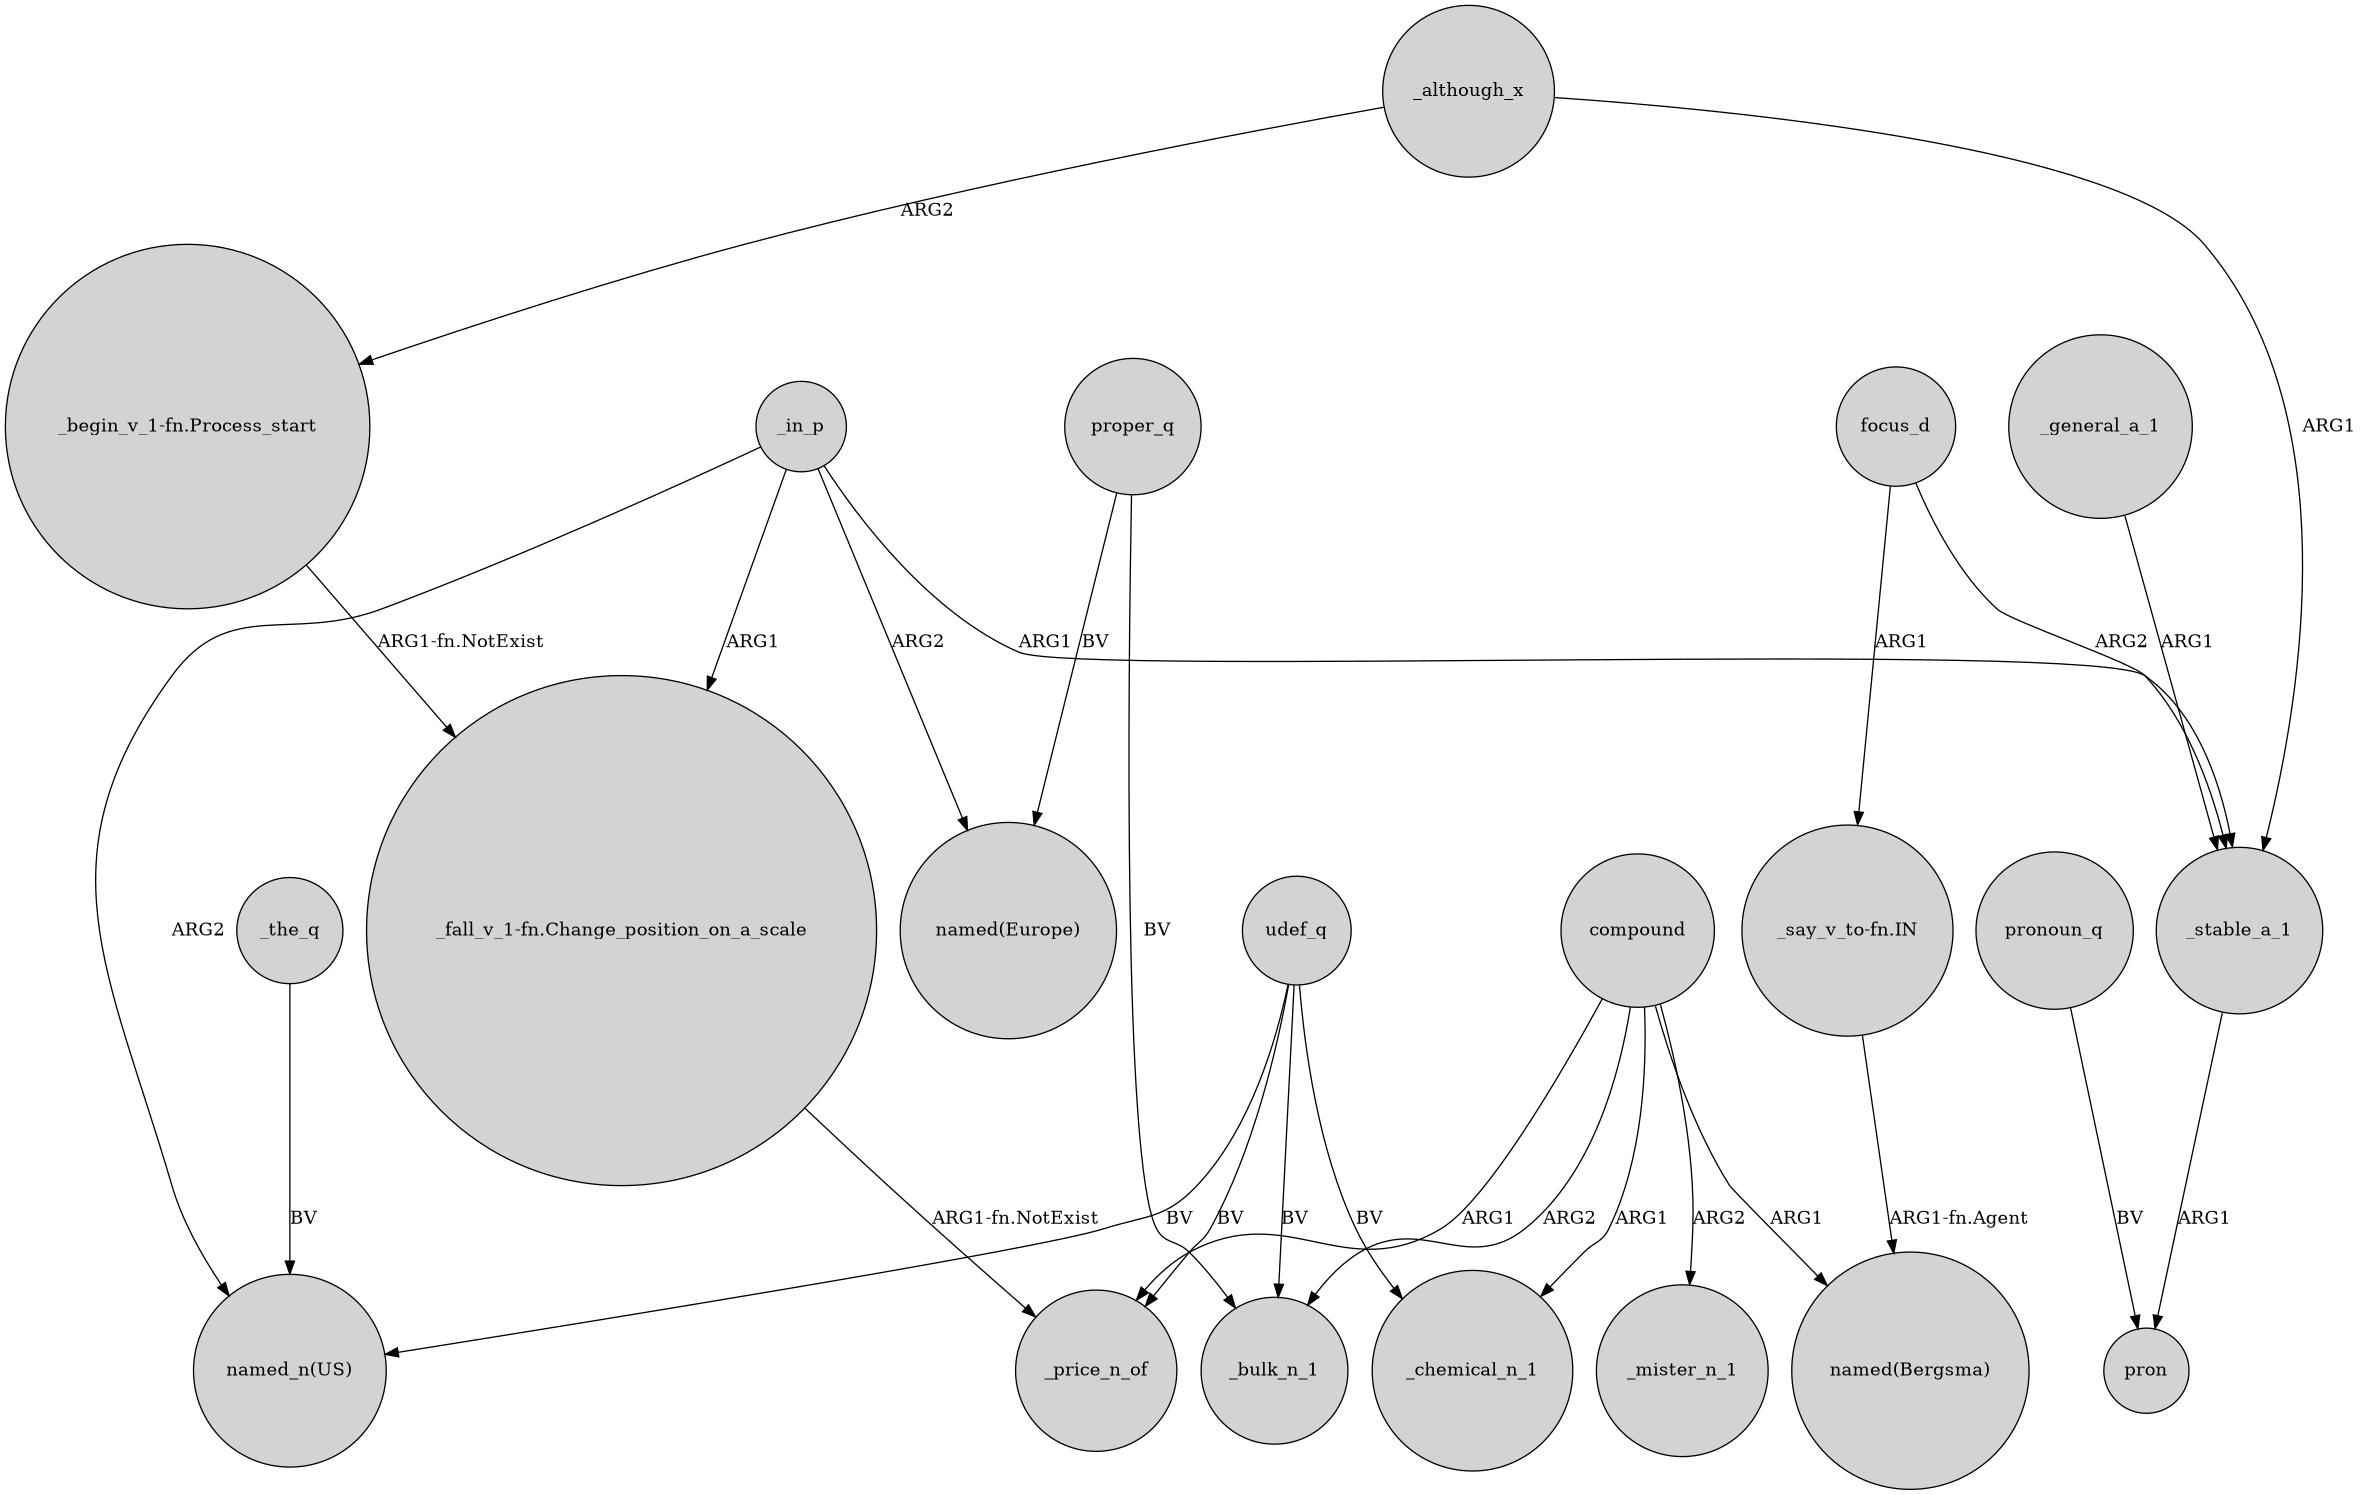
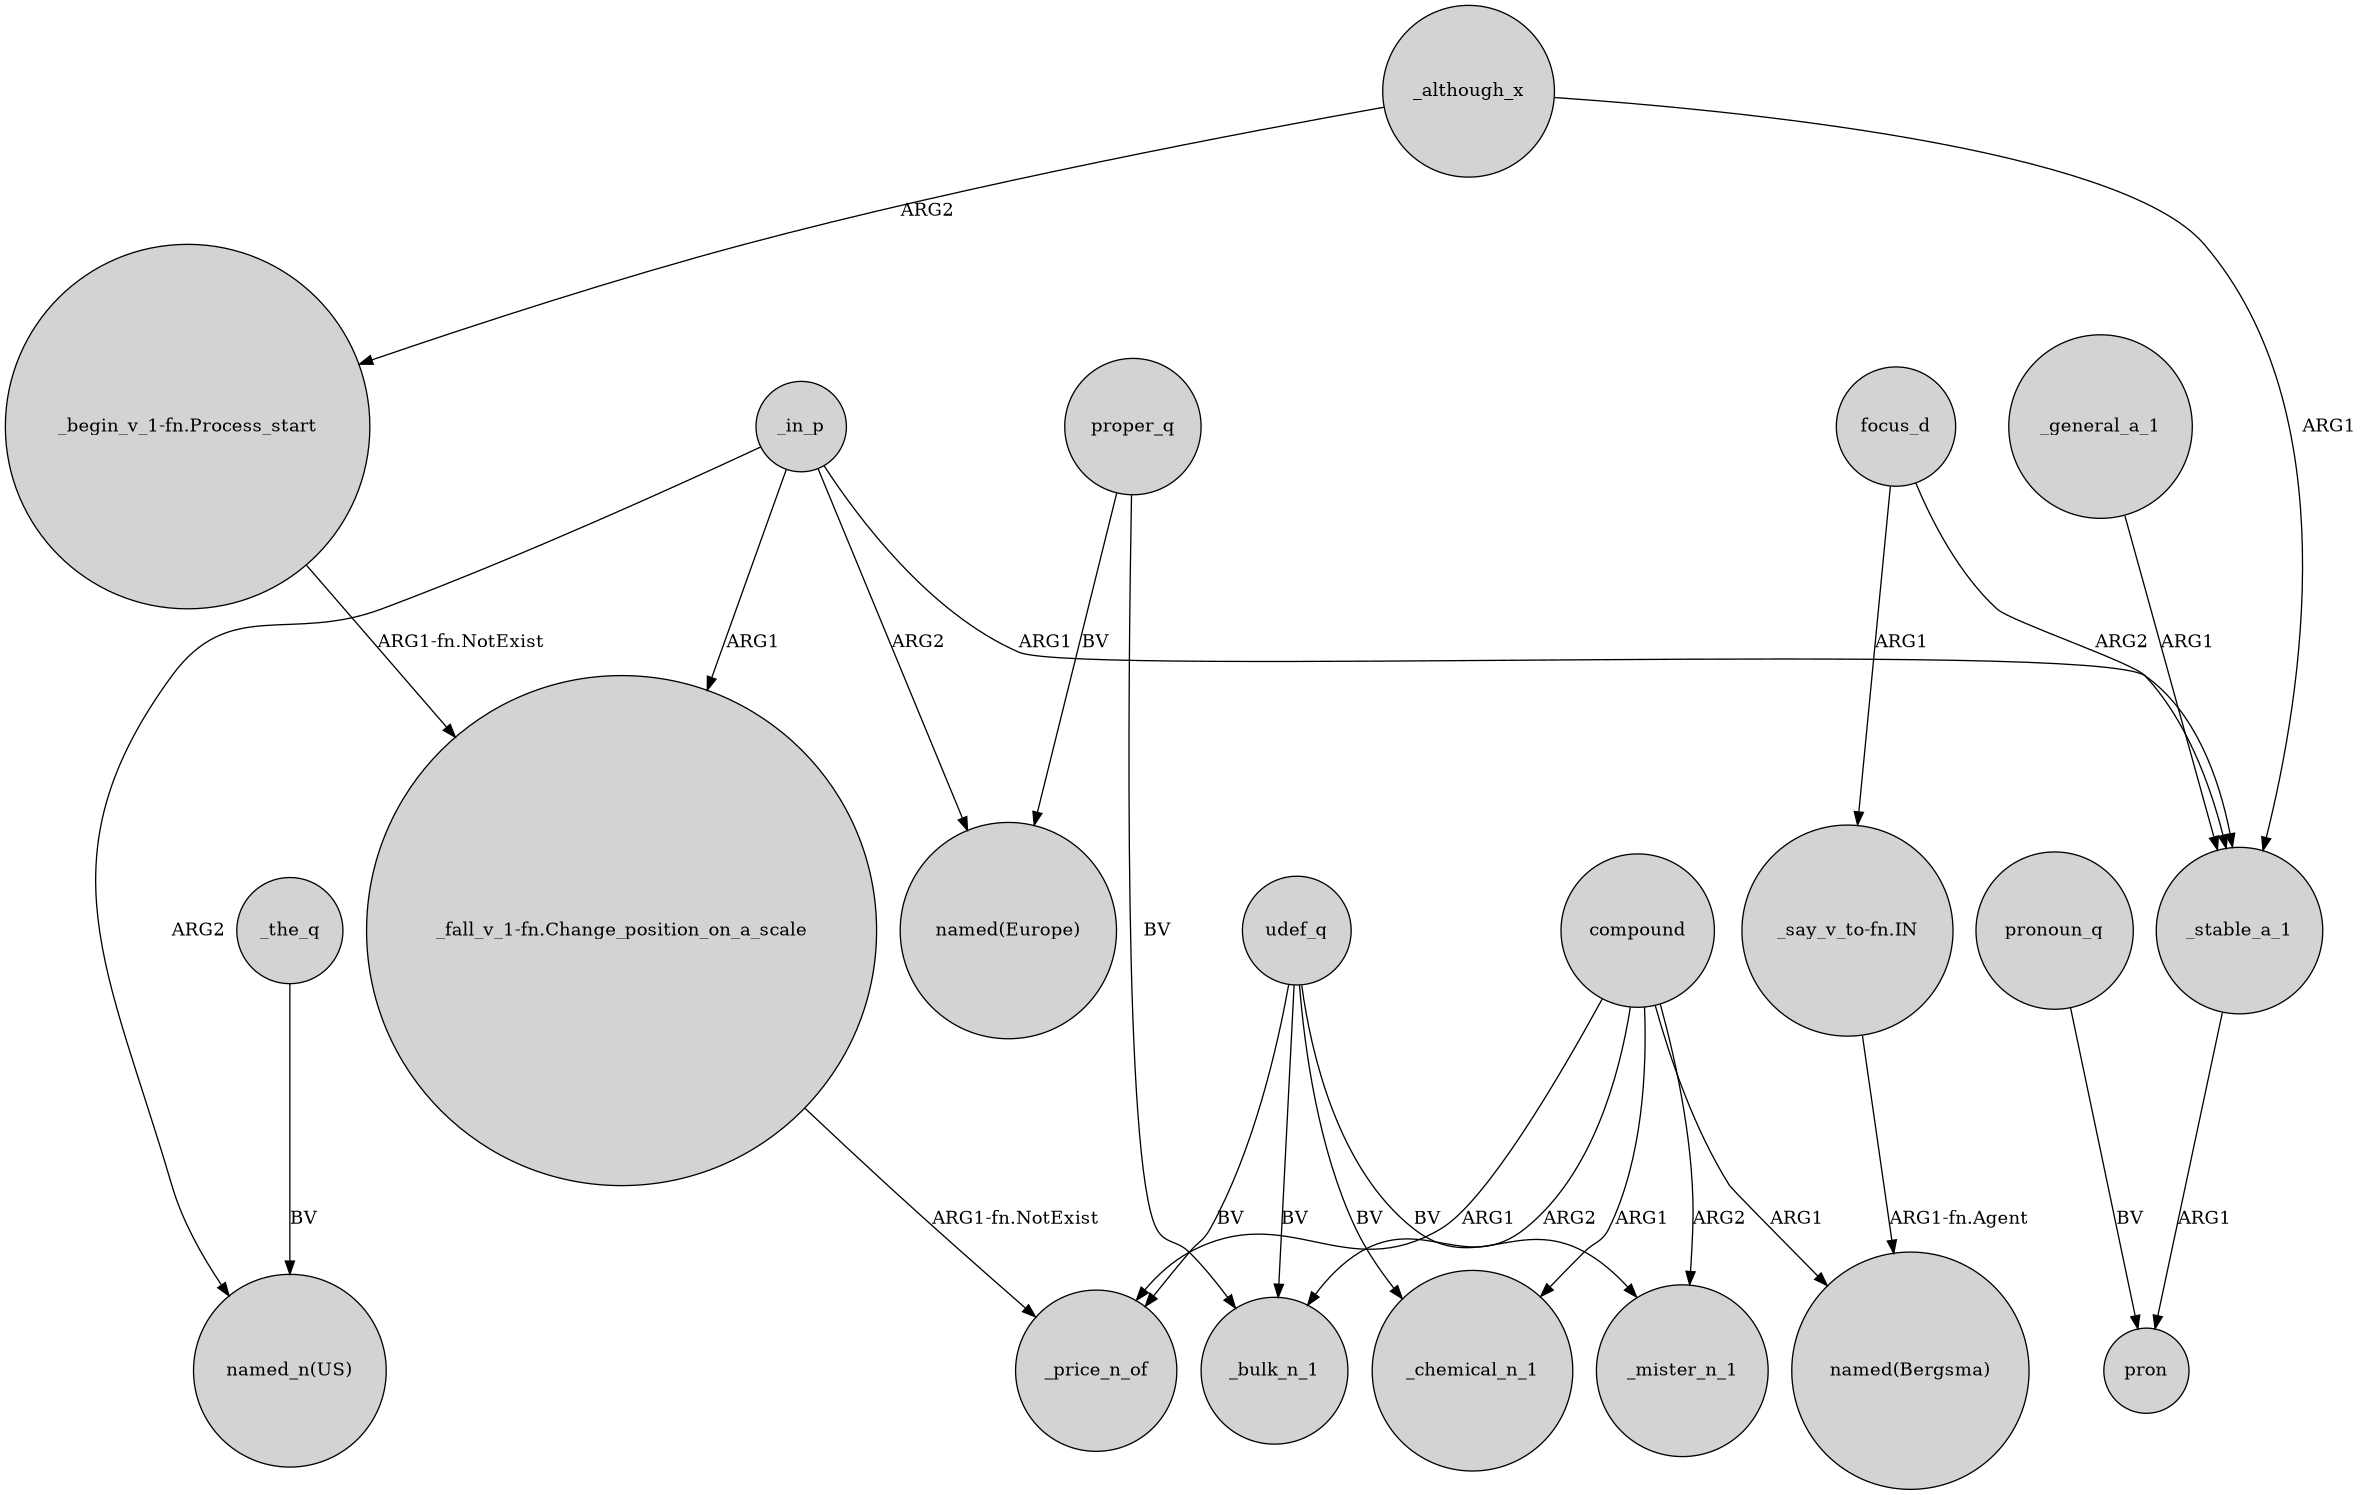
edge "udef_q" -> "named_n(US)": now "udef_q" -> "_mister_n_1"
